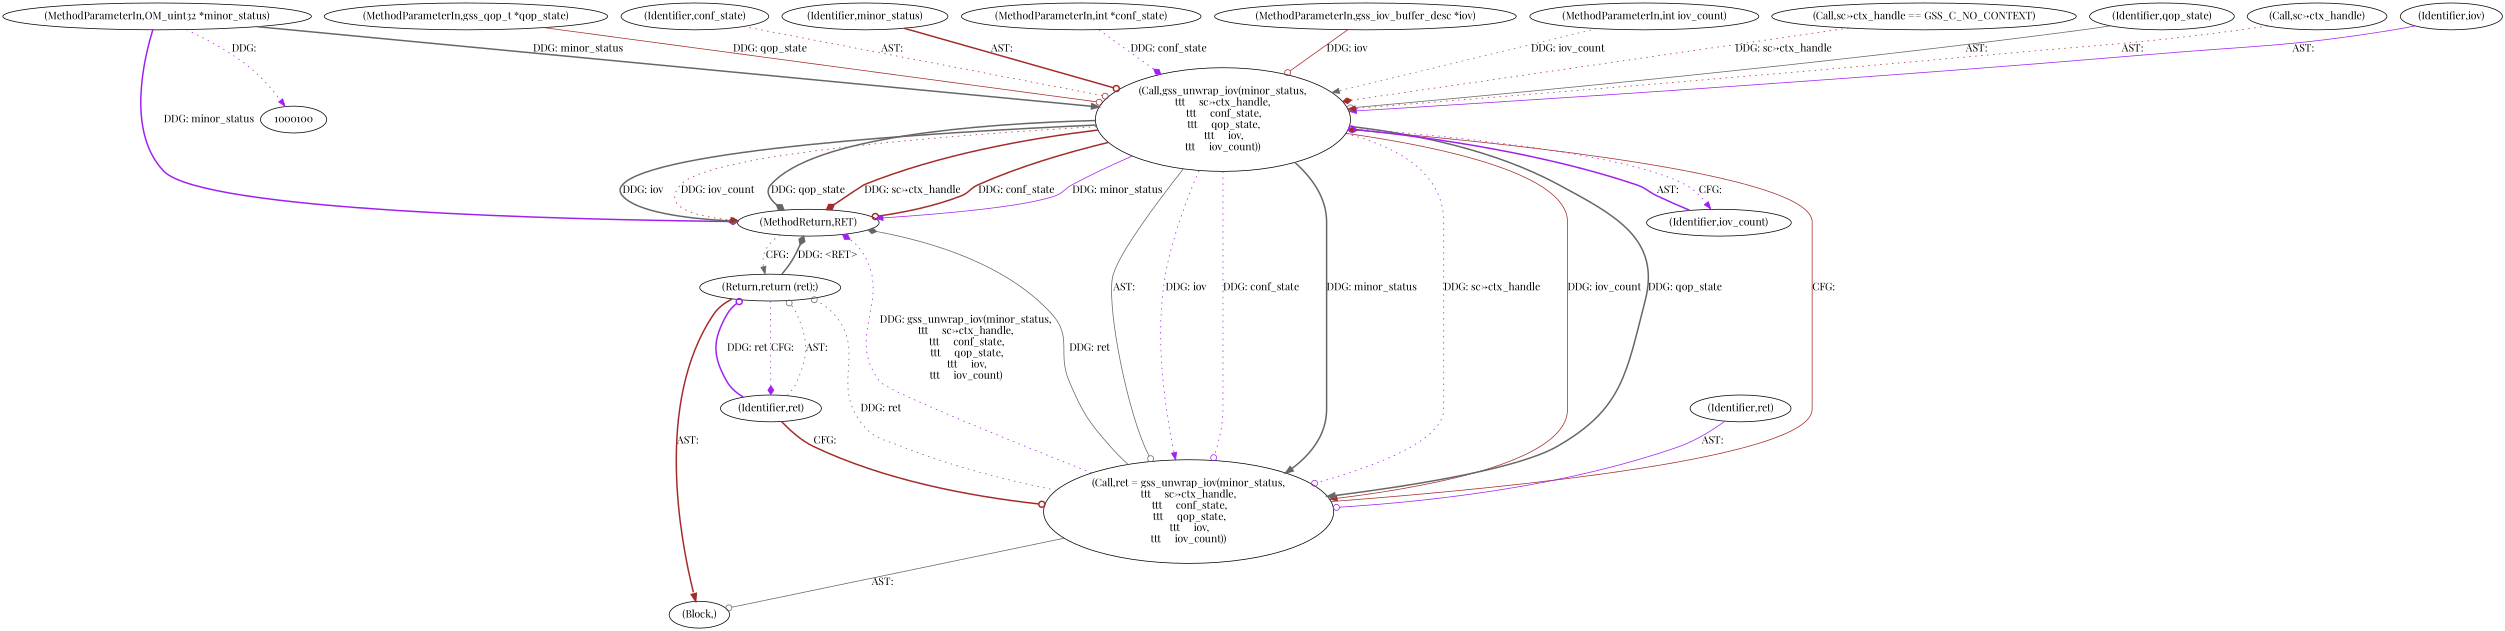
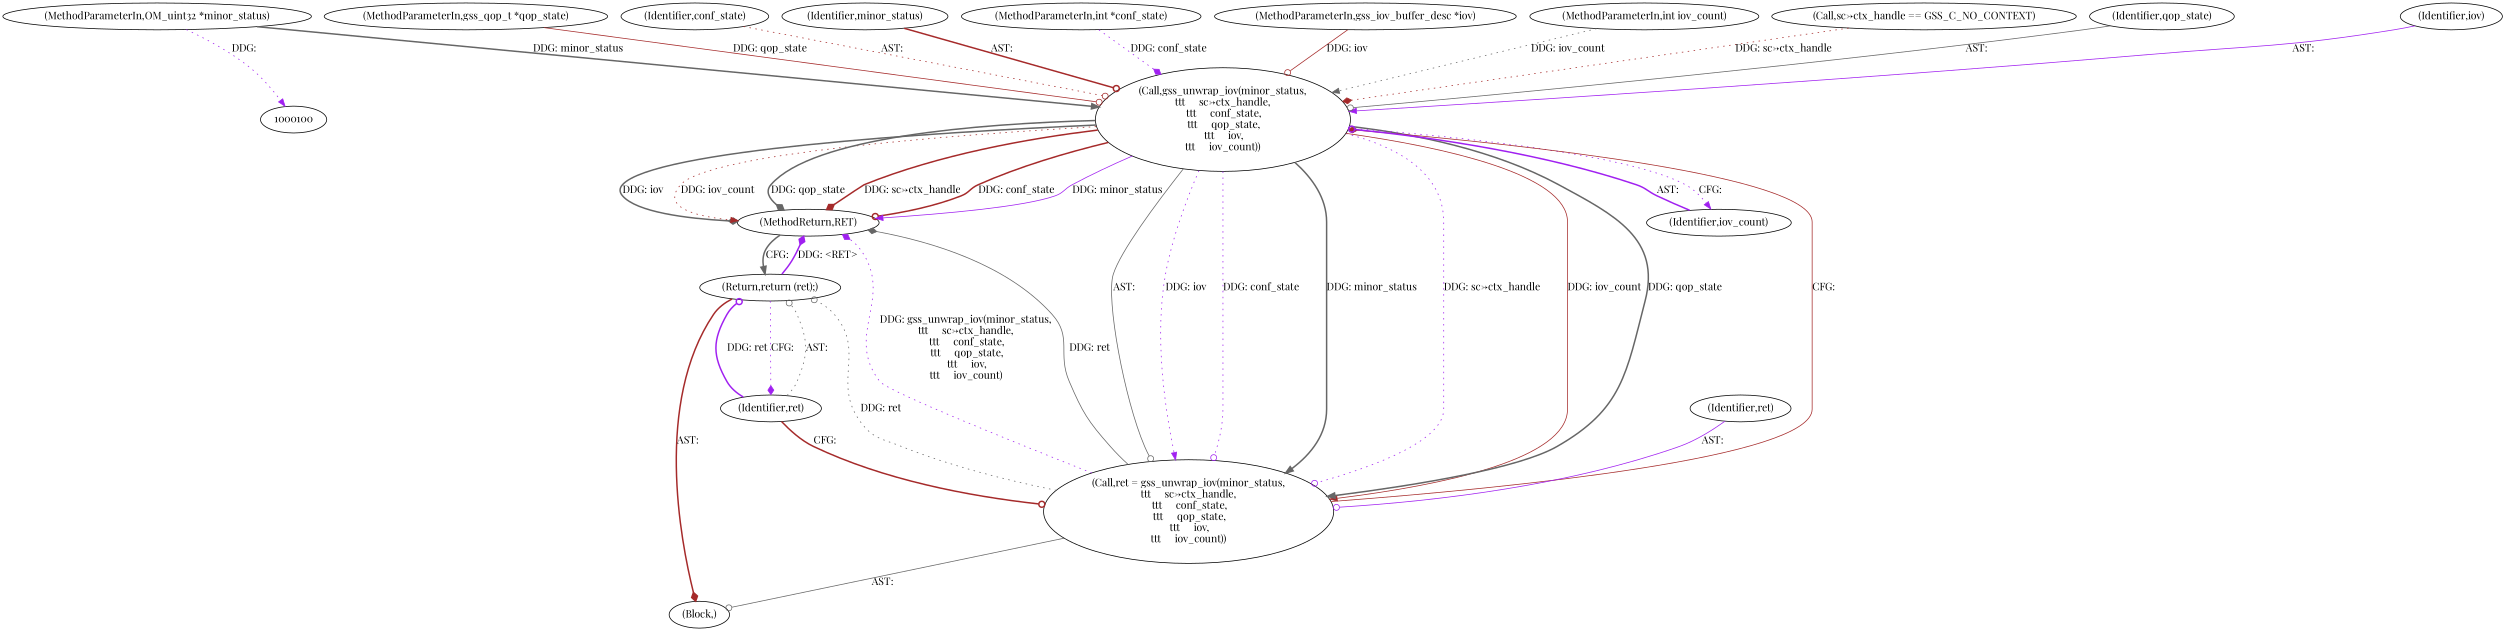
node "(Call,sc->ctx_handle)": removed
edge "(MethodParameterIn,OM_uint32 *minor_status)" -> "(MethodReturn,RET)": removed, label "DDG: minor_status"
edge "(MethodReturn,RET)" -> "(Return,return (ret);)": style dotted -> bold
edge "(Return,return (ret);)" -> "(MethodReturn,RET)": color gray40 -> purple
edge "(Return,return (ret);)" -> "(Block,)": arrowhead normal -> diamond
